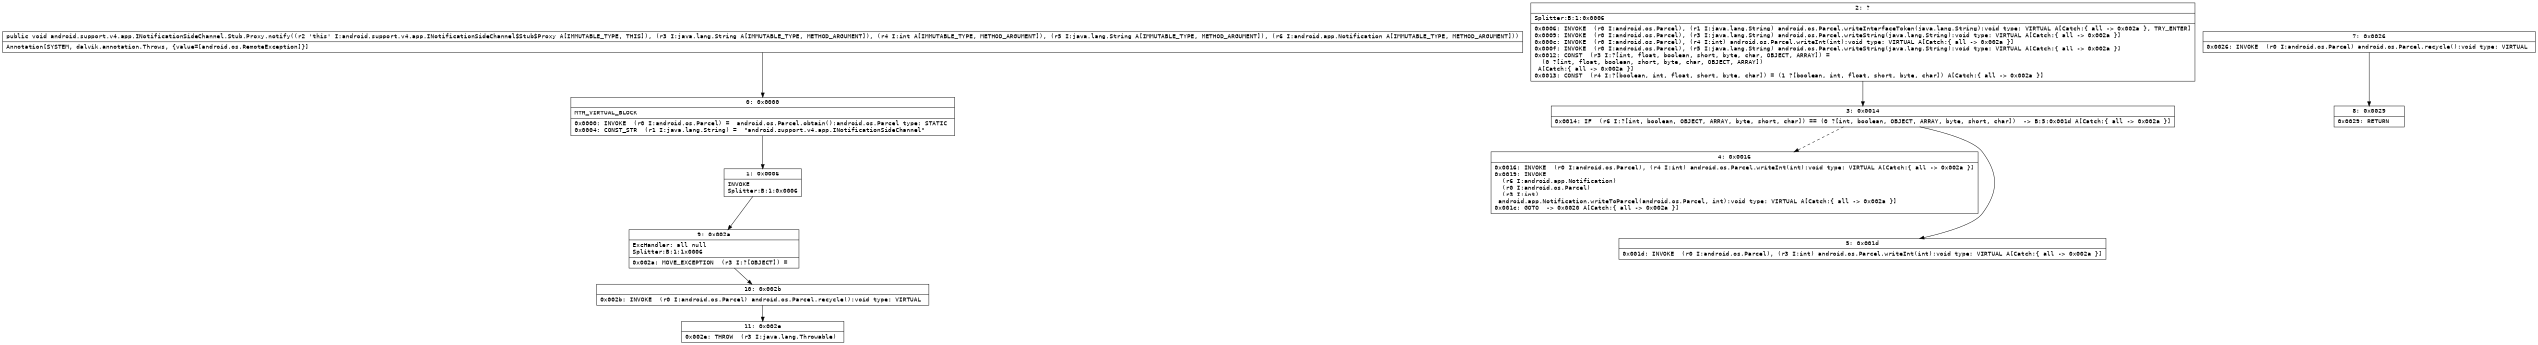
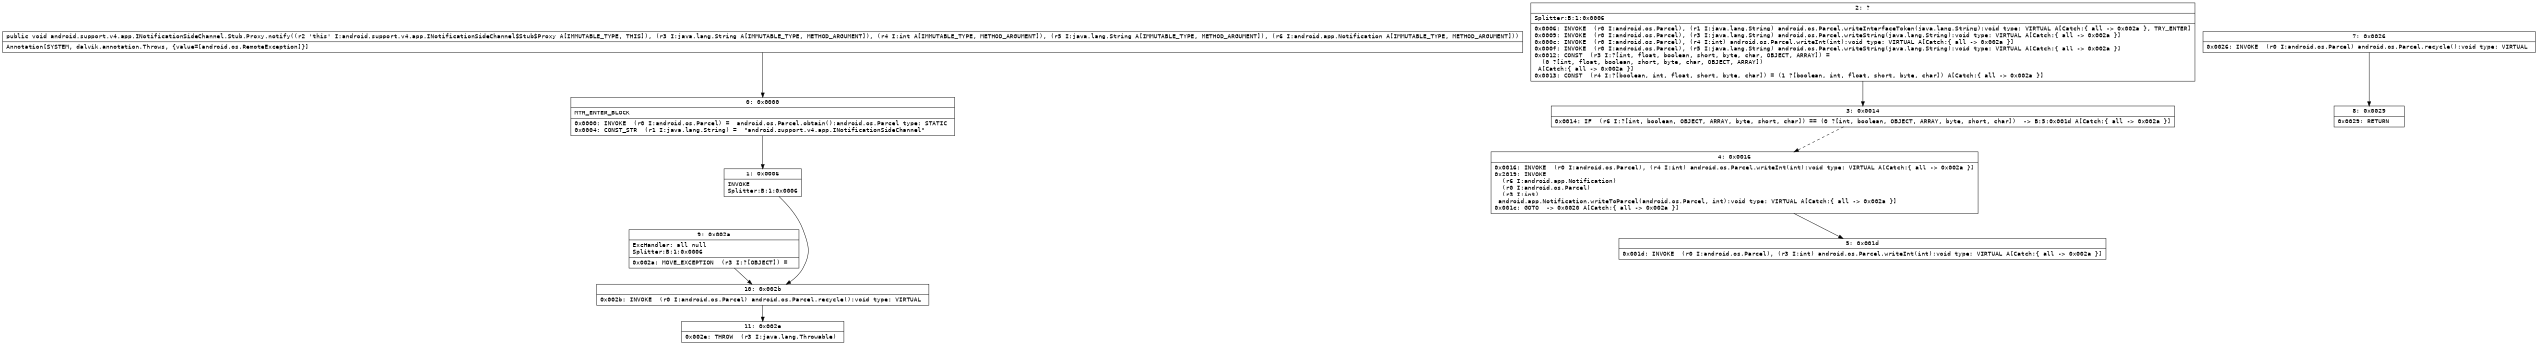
node "0: 0x0000": text "MTH_VIRTUAL_BLOCK" -> "MTH_ENTER_BLOCK"
node "4: 0x0016": text "0x0019: INVOKE" -> "0x2019: INVOKE"
edge "3: 0x0014" -> "5: 0x001d": now "4: 0x0016" -> "5: 0x001d"
edge "1: 0x0006" -> "9: 0x002a": now "1: 0x0006" -> "10: 0x002b"
node "9: 0x002a": text "Splitter:B:1:1x0006" -> "Splitter:B:1:0x0006"
